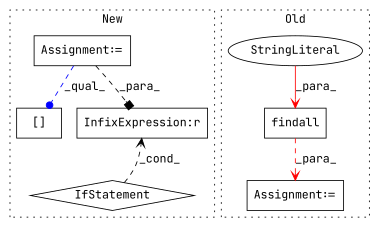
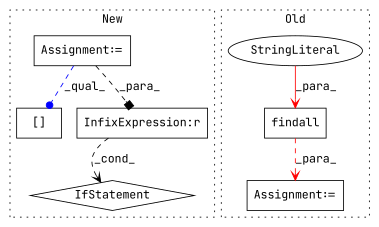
edge "IfStatement" -> "InfixExpression:r": reversed
